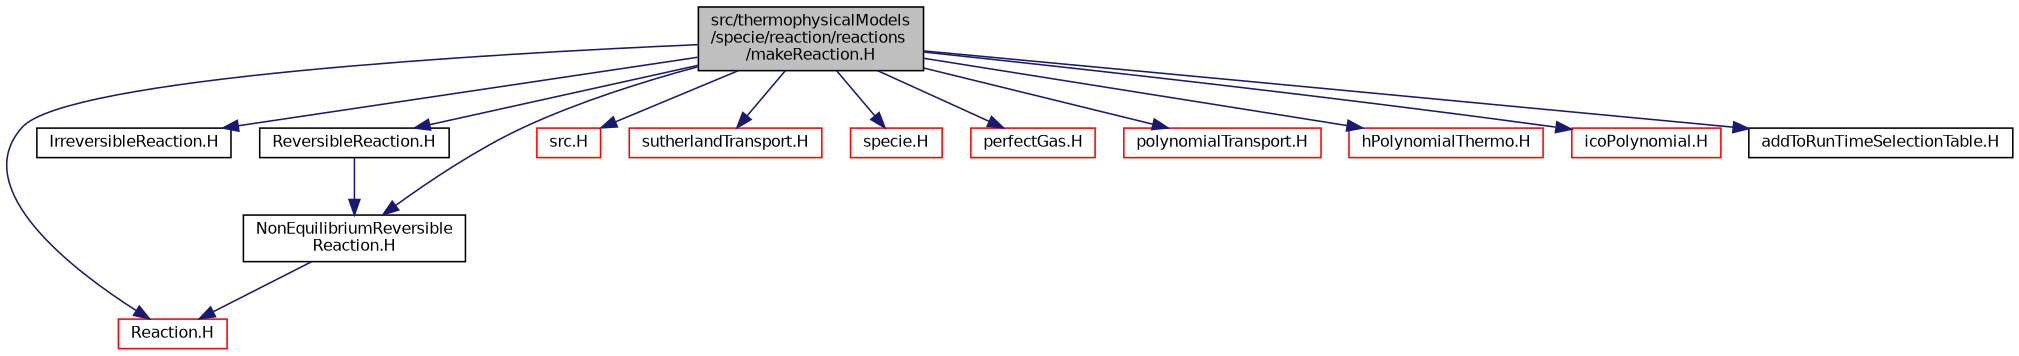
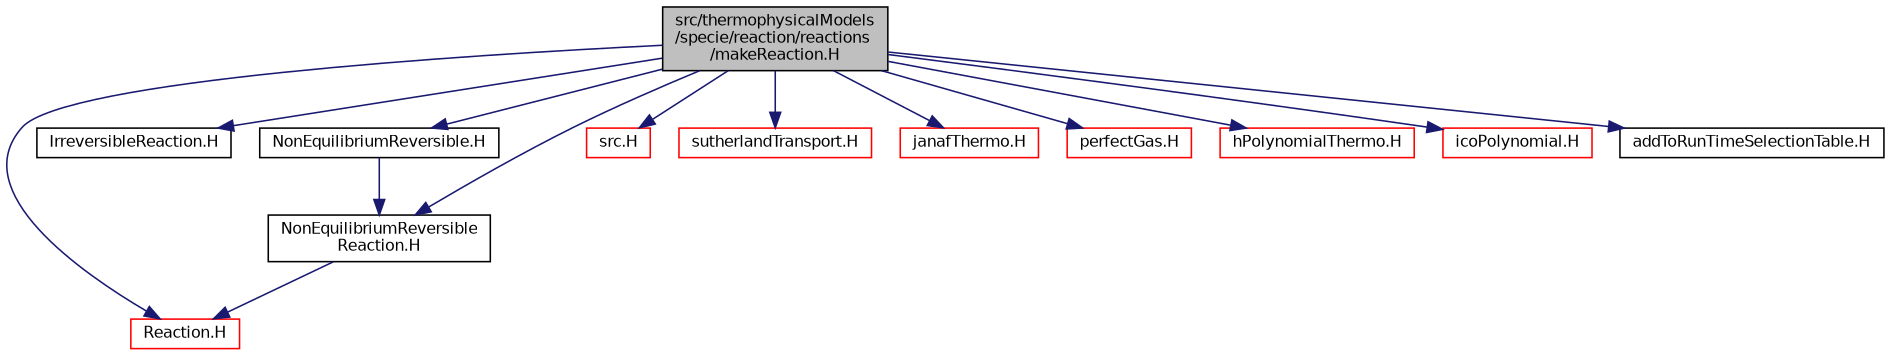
node "ReversibleReaction.H": label "ReversibleReaction.H" -> "NonEquilibriumReversible.H"
node "specie.H": label "specie.H" -> "janafThermo.H"
node "polynomialTransport.H": removed
